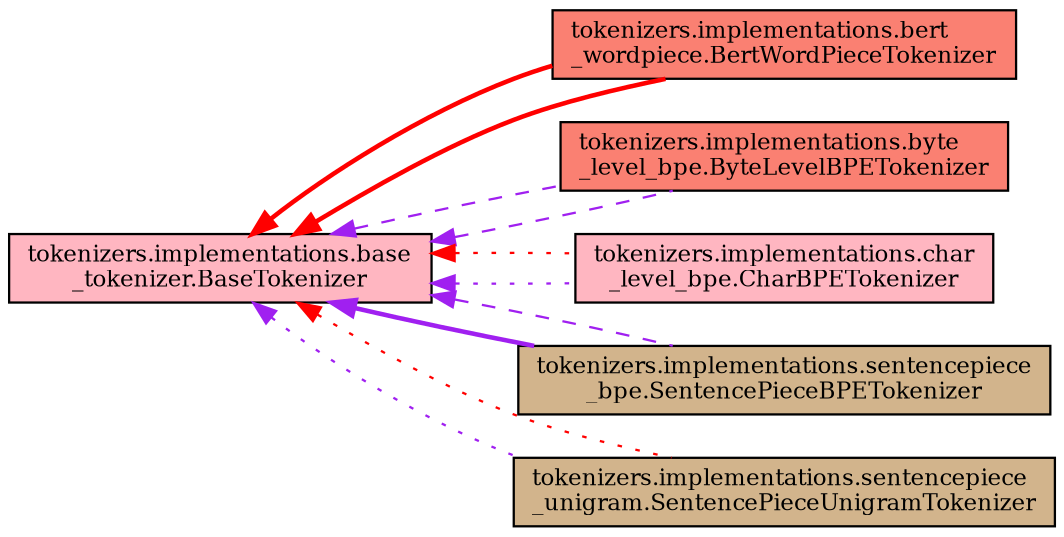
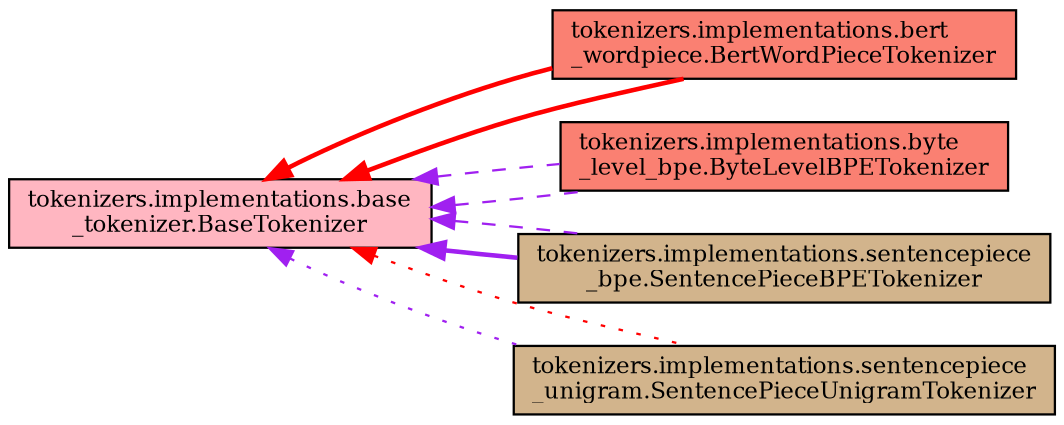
node "tokenizers.implementations.char _level_bpe.CharBPETokenizer": removed
